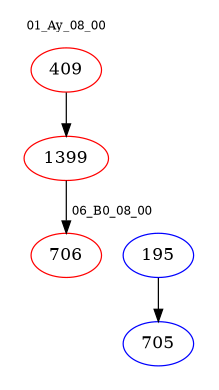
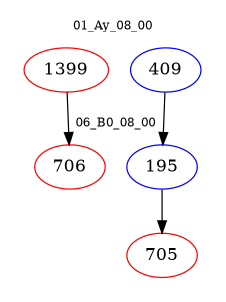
node "409": color red -> blue
edge "409" -> "1399": now "409" -> "195"
node "705": color blue -> red
